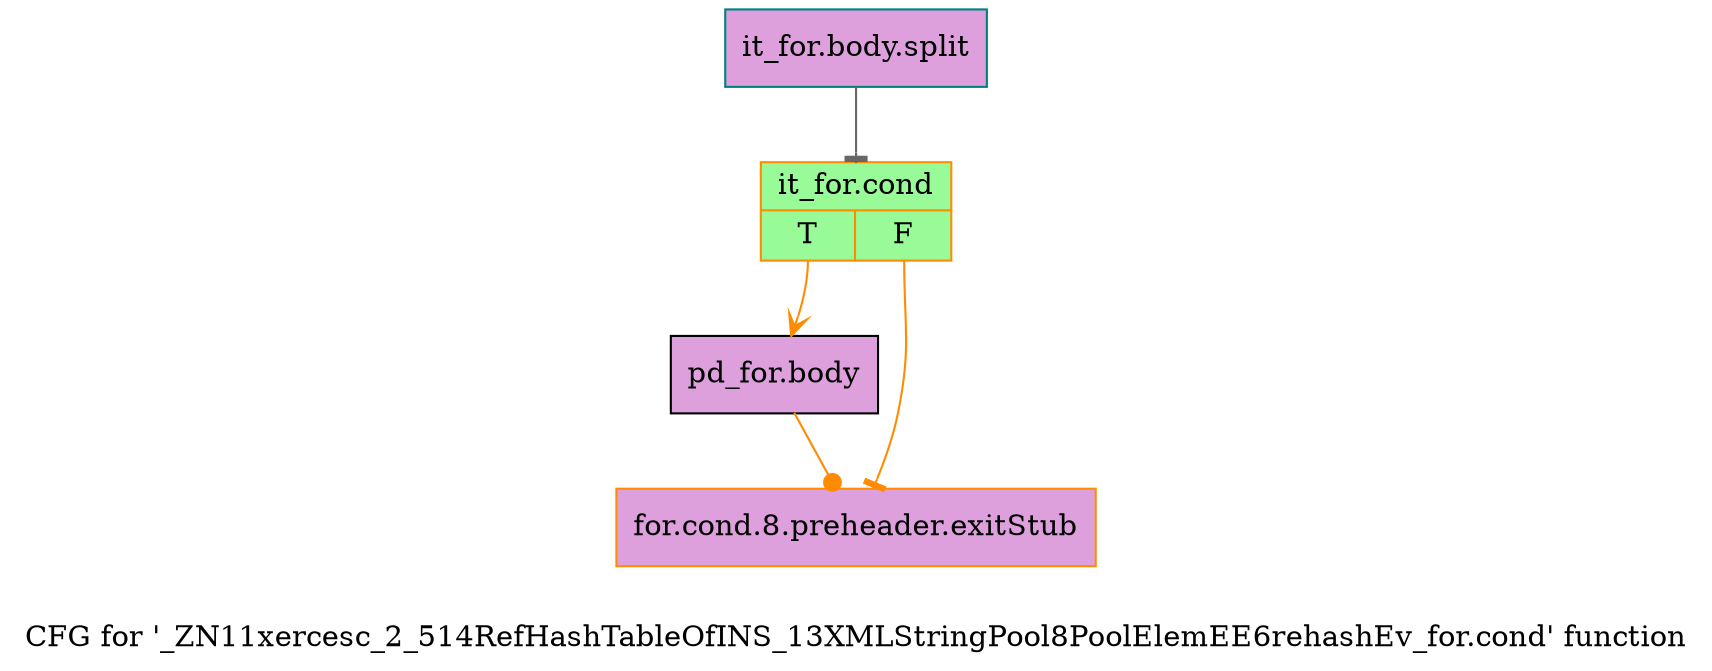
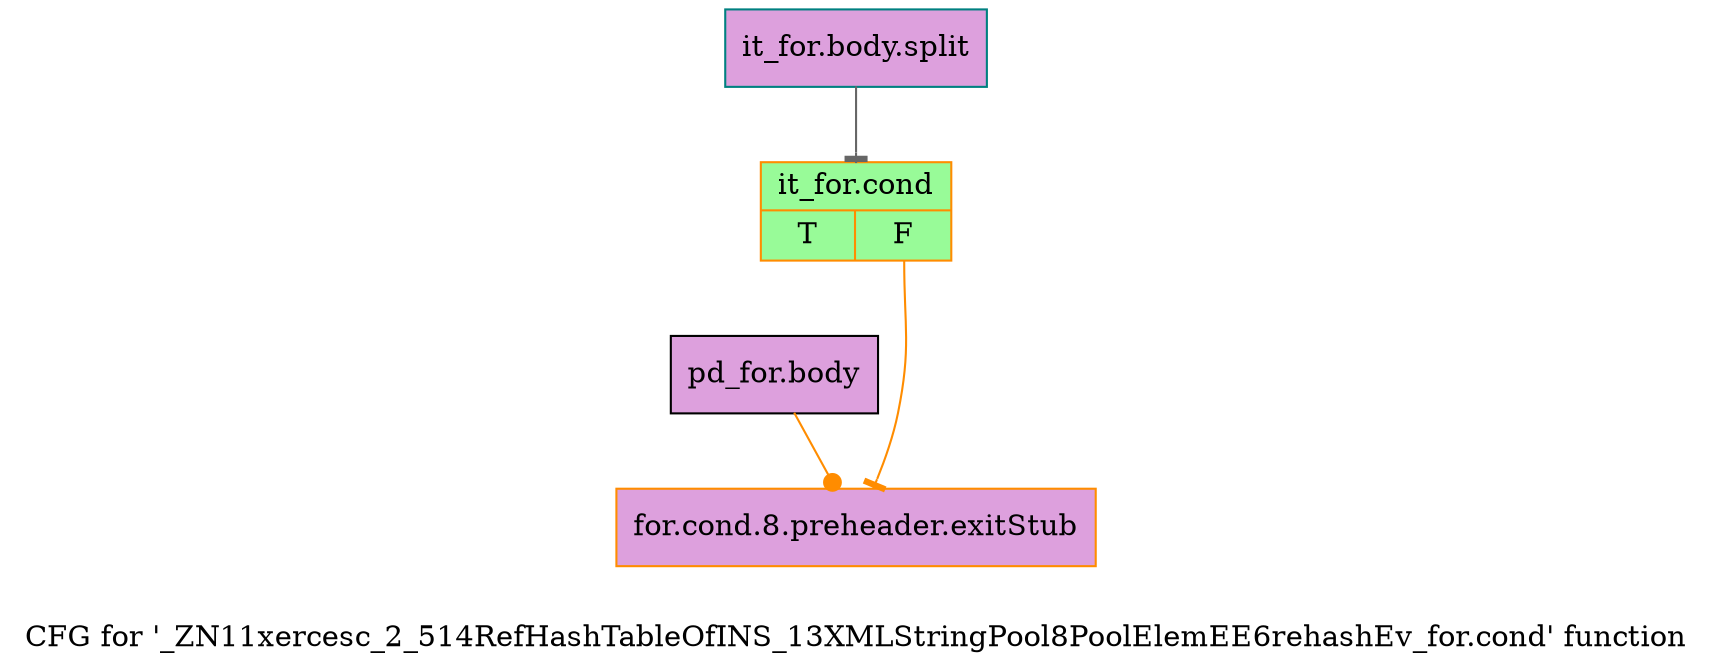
edge "it_for.cond" -> "pd_for.body": removed
